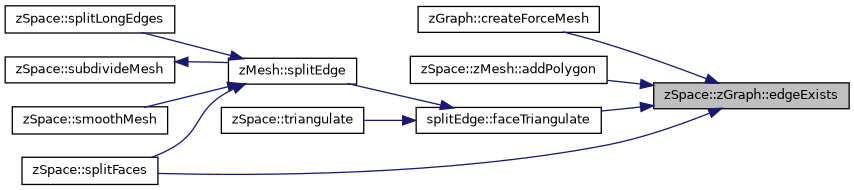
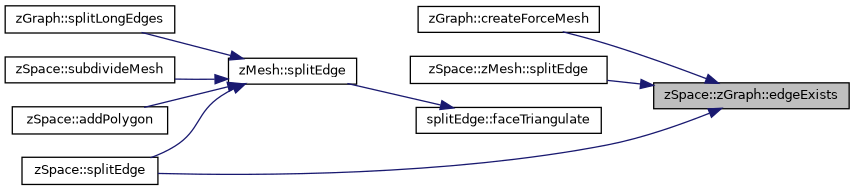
node "zSpace::splitLongEdges": label "zSpace::splitLongEdges" -> "zGraph::splitLongEdges"
edge "zMesh::splitEdge" -> "zSpace::subdivideMesh": reversed
node "zSpace::zMesh::addPolygon": label "zSpace::zMesh::addPolygon" -> "zSpace::zMesh::splitEdge"
edge "splitEdge::faceTriangulate" -> "zSpace::zGraph::edgeExists": removed
node "zSpace::smoothMesh": label "zSpace::smoothMesh" -> "zSpace::addPolygon"
node "zSpace::triangulate": removed
node "zSpace::splitFaces": label "zSpace::splitFaces" -> "zSpace::splitEdge"
